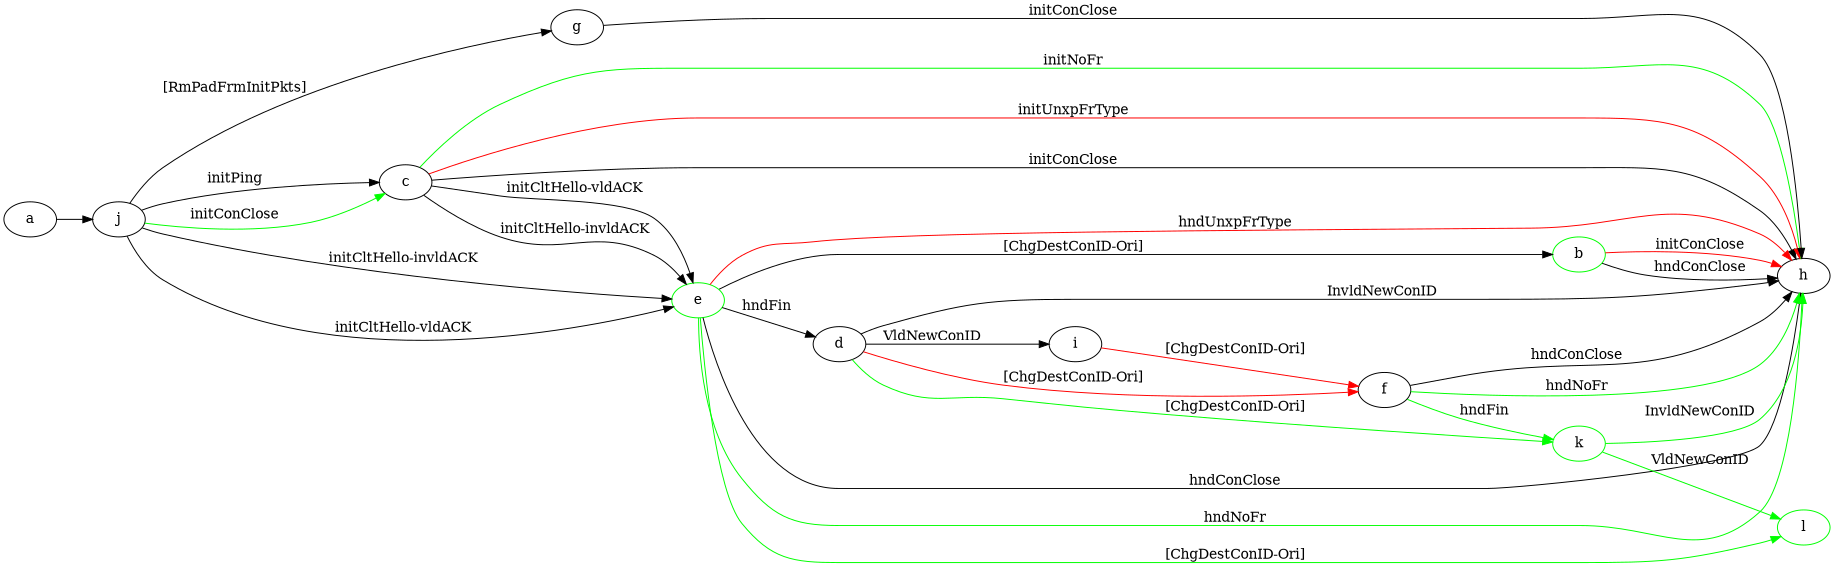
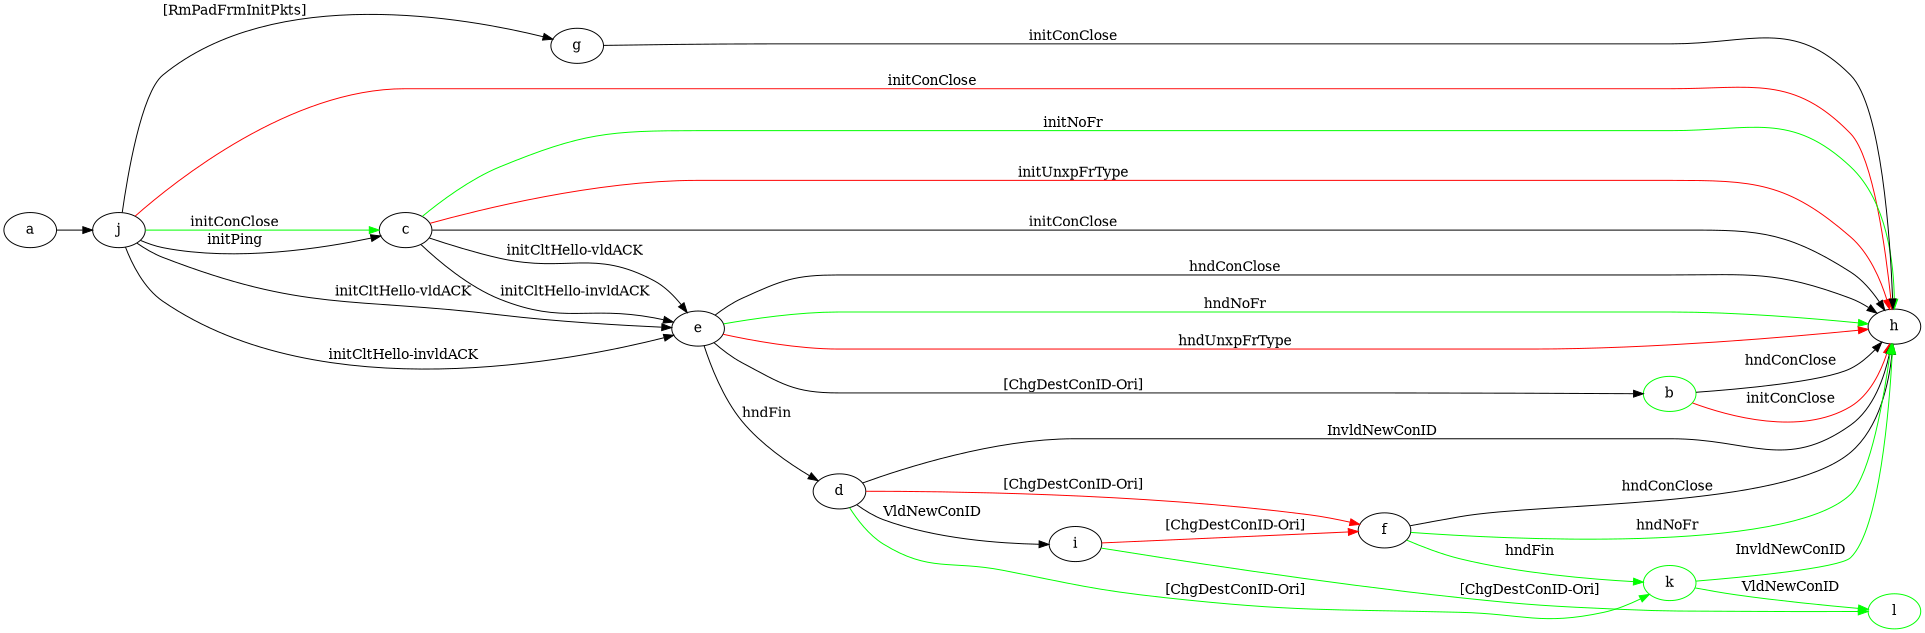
edge "j" -> "h": added, label "initConClose"
node "e": color green -> black
edge "e" -> "l": now "i" -> "l"
